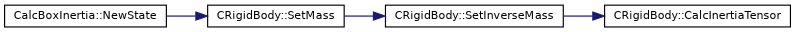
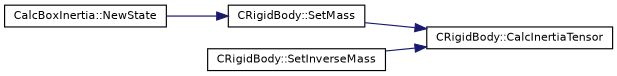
edge "CRigidBody::SetMass" -> "CRigidBody::SetInverseMass": now "CRigidBody::SetMass" -> "CRigidBody::CalcInertiaTensor"
